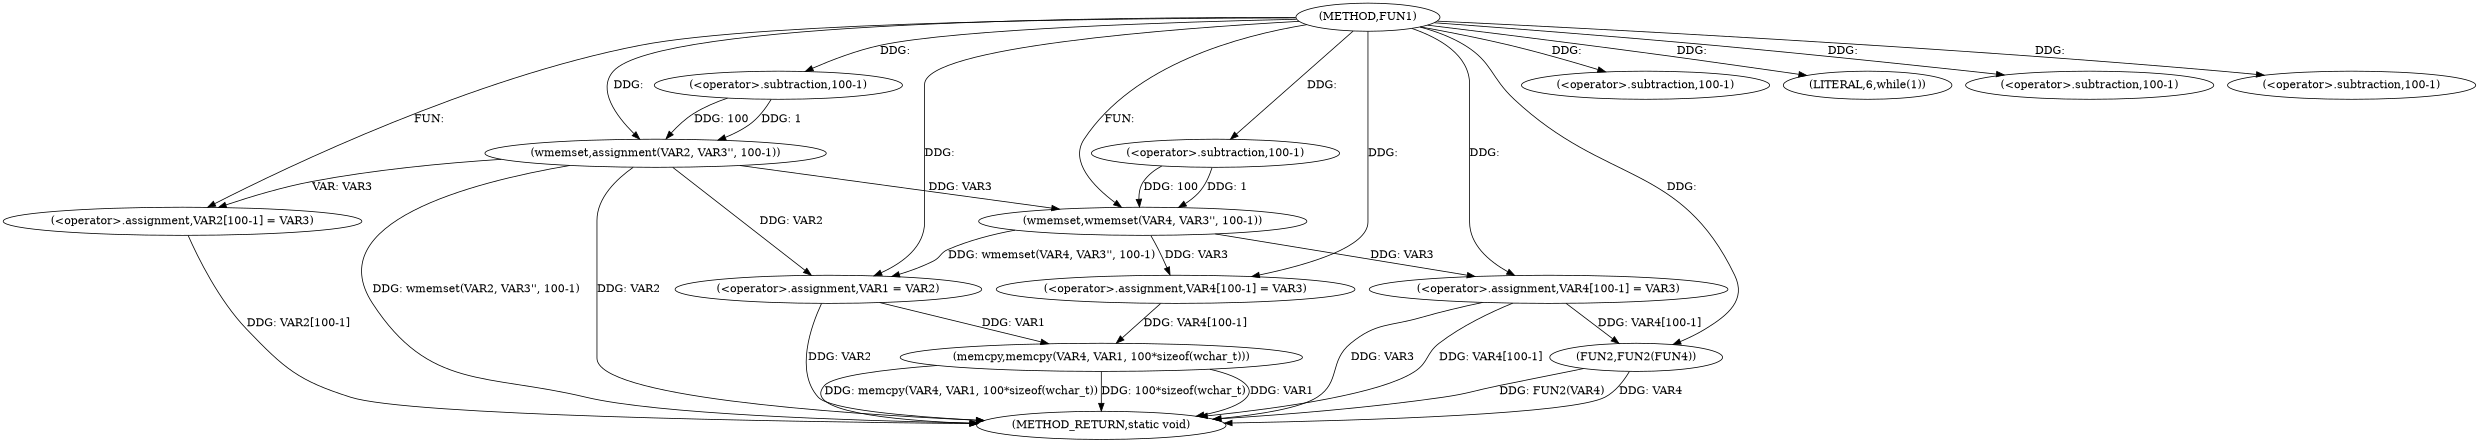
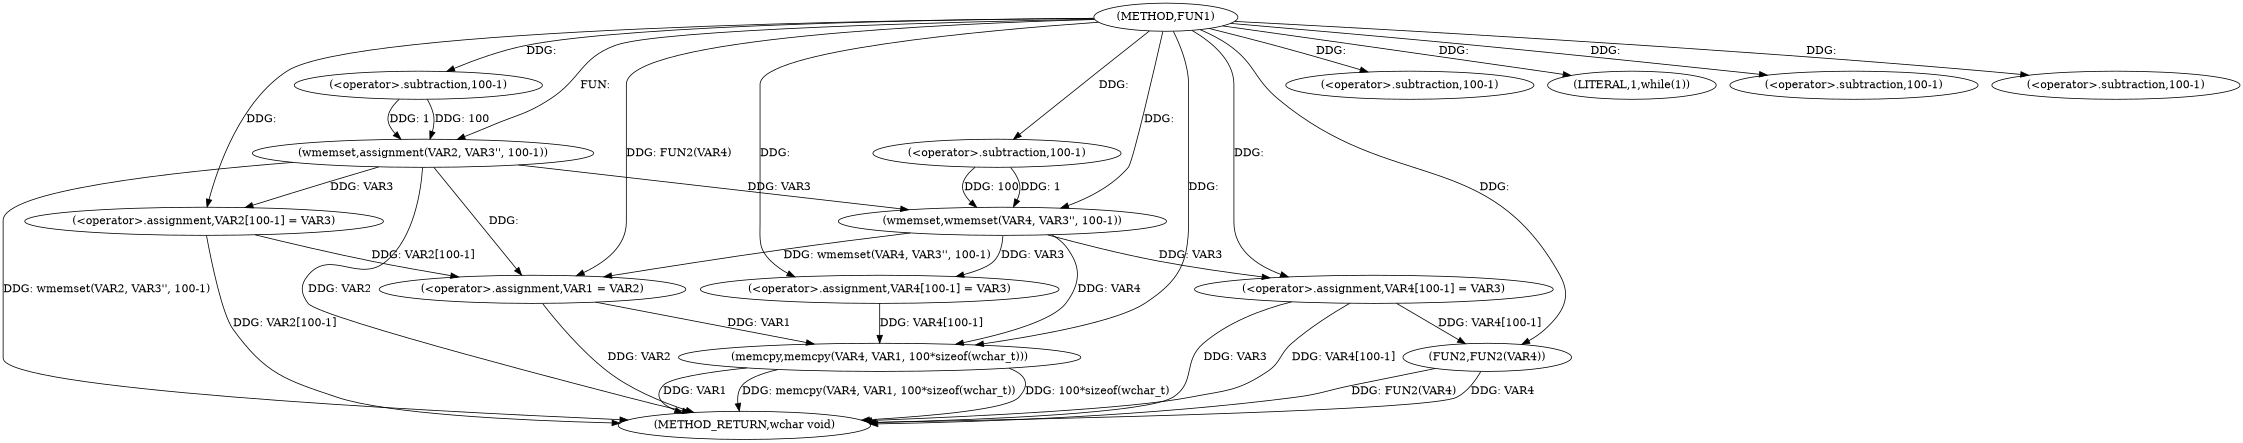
edge "(METHOD,FUN1)" -> "(wmemset,assignment(VAR2, VAR3'', 100-1))": label "DDG: " -> "FUN: "
node "(LITERAL,6,while(1))": label "(LITERAL,6,while(1))" -> "(LITERAL,1,while(1))"
edge "(METHOD,FUN1)" -> "(<operator>.assignment,VAR2[100-1] = VAR3)": label "FUN: " -> "DDG: "
edge "(METHOD,FUN1)" -> "(wmemset,wmemset(VAR4, VAR3'', 100-1))": label "FUN: " -> "DDG: "
edge "(METHOD,FUN1)" -> "(<operator>.assignment,VAR1 = VAR2)": label "DDG: " -> "DDG: FUN2(VAR4)"
edge "(wmemset,assignment(VAR2, VAR3'', 100-1))" -> "(<operator>.assignment,VAR2[100-1] = VAR3)": label "VAR: VAR3" -> "DDG: VAR3"
edge "(wmemset,assignment(VAR2, VAR3'', 100-1))" -> "(<operator>.assignment,VAR1 = VAR2)": label "DDG: VAR2" -> "DDG: "
edge "(<operator>.assignment,VAR2[100-1] = VAR3)" -> "(<operator>.assignment,VAR1 = VAR2)": added, label "DDG: VAR2[100-1]"
edge "(METHOD,FUN1)" -> "(memcpy,memcpy(VAR4, VAR1, 100*sizeof(wchar_t)))": added, label "DDG:"
edge "(wmemset,wmemset(VAR4, VAR3'', 100-1))" -> "(memcpy,memcpy(VAR4, VAR1, 100*sizeof(wchar_t)))": added, label "DDG: VAR4"
node "(FUN2,FUN2(FUN4))": label "(FUN2,FUN2(FUN4))" -> "(FUN2,FUN2(VAR4))"
node "(METHOD_RETURN,static void)": label "(METHOD_RETURN,static void)" -> "(METHOD_RETURN,wchar void)"
